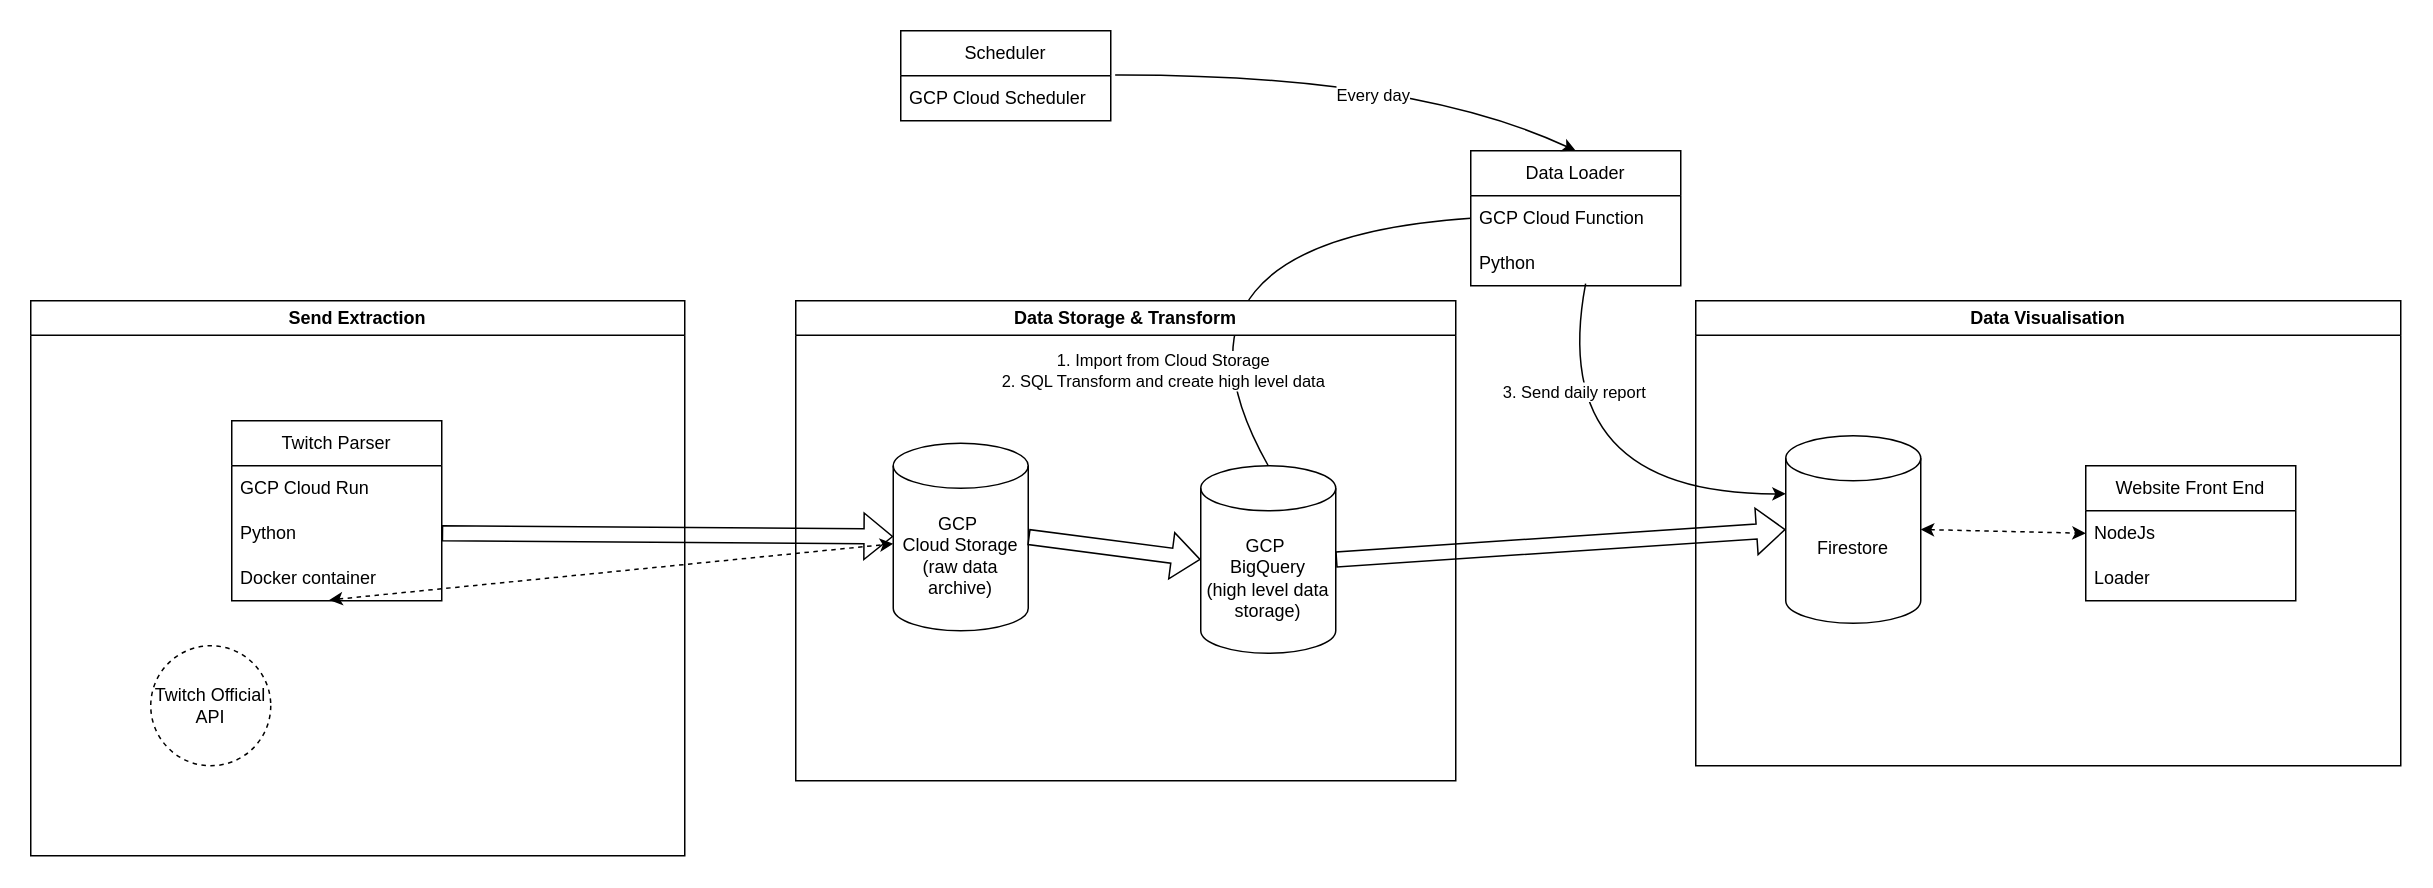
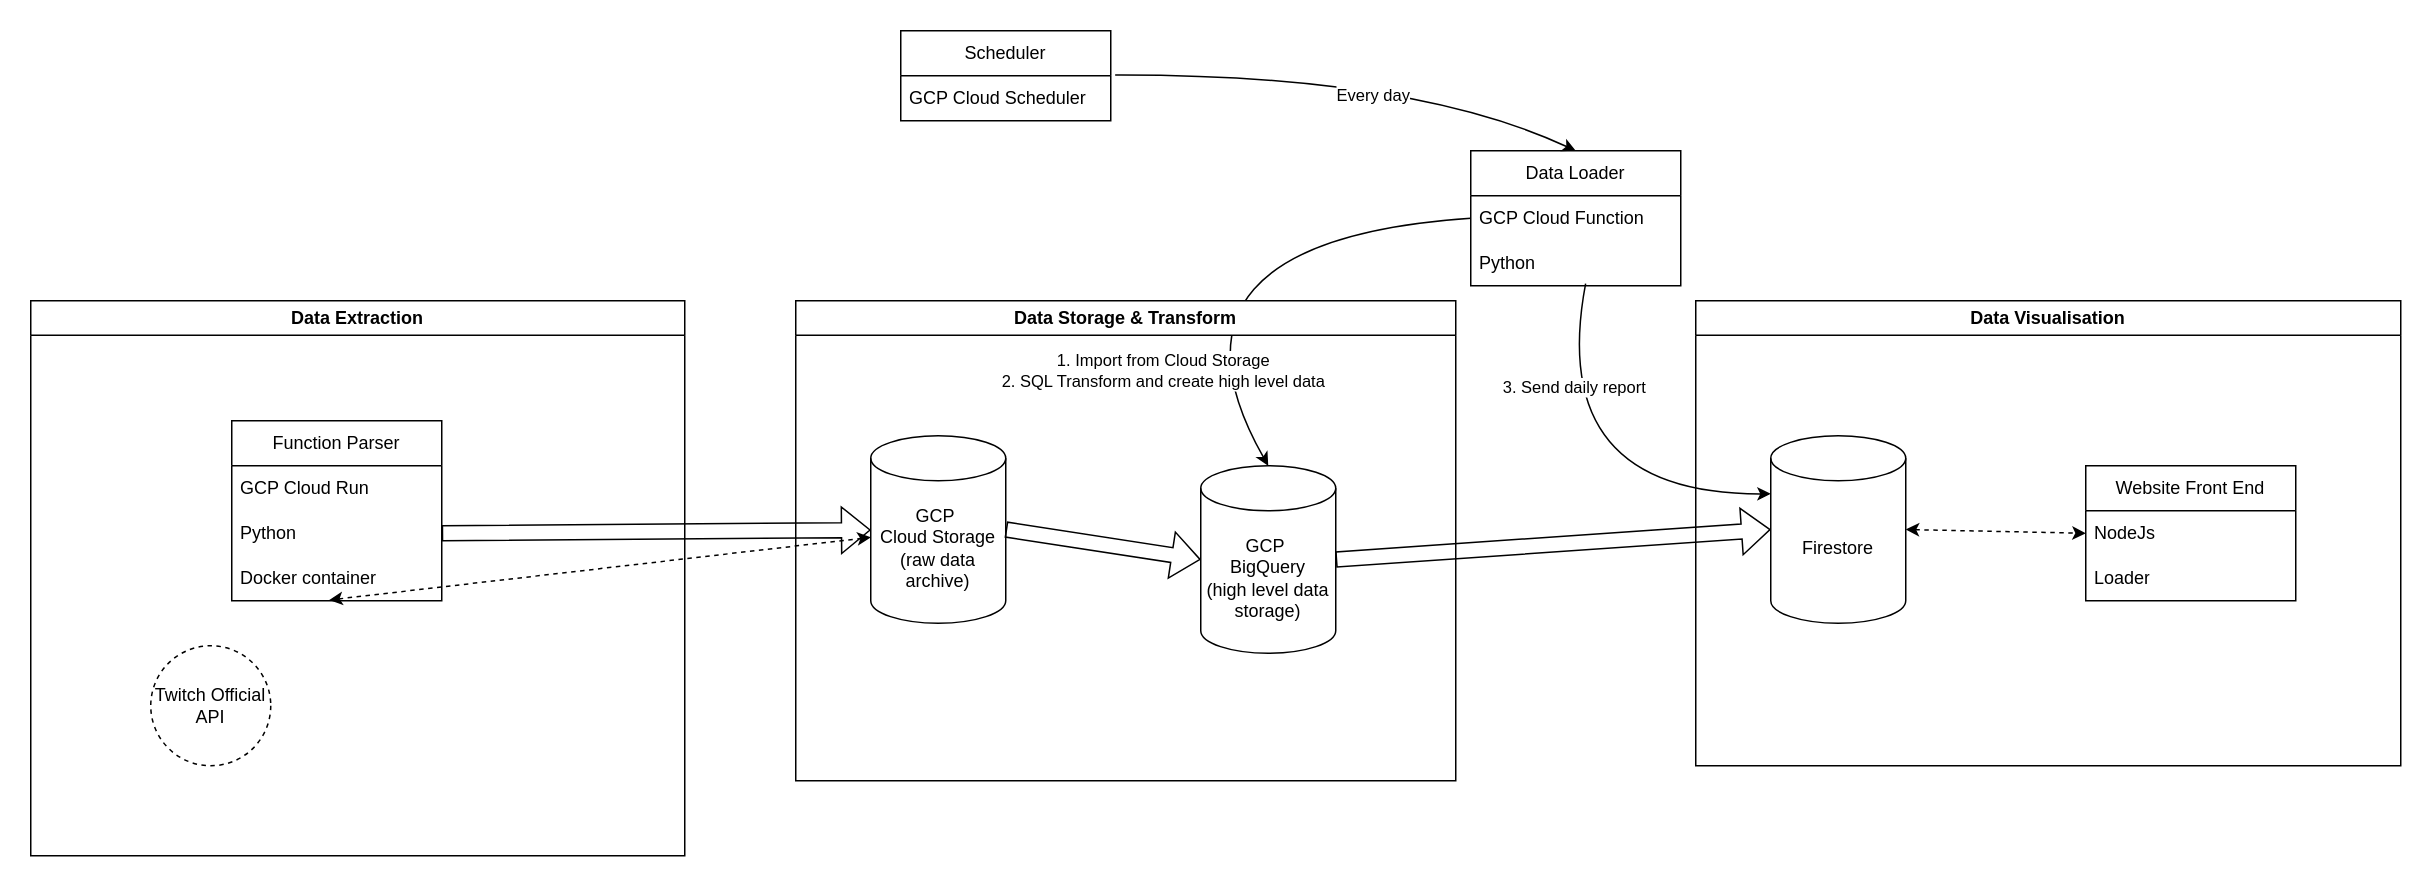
node "Send Extraction": label "Send Extraction" -> "Data Extraction"
node "Twitch Parser": label "Twitch Parser" -> "Function Parser"
edge "GCP Cloud Function" -- "GCP BigQuery (high level data storage)": arrowhead none -> classic
node "Firestore": moved (1853, 530) -> (1838, 530)
node "GCP Cloud Storage (raw data archive)": moved (961, 537) -> (938, 530)
